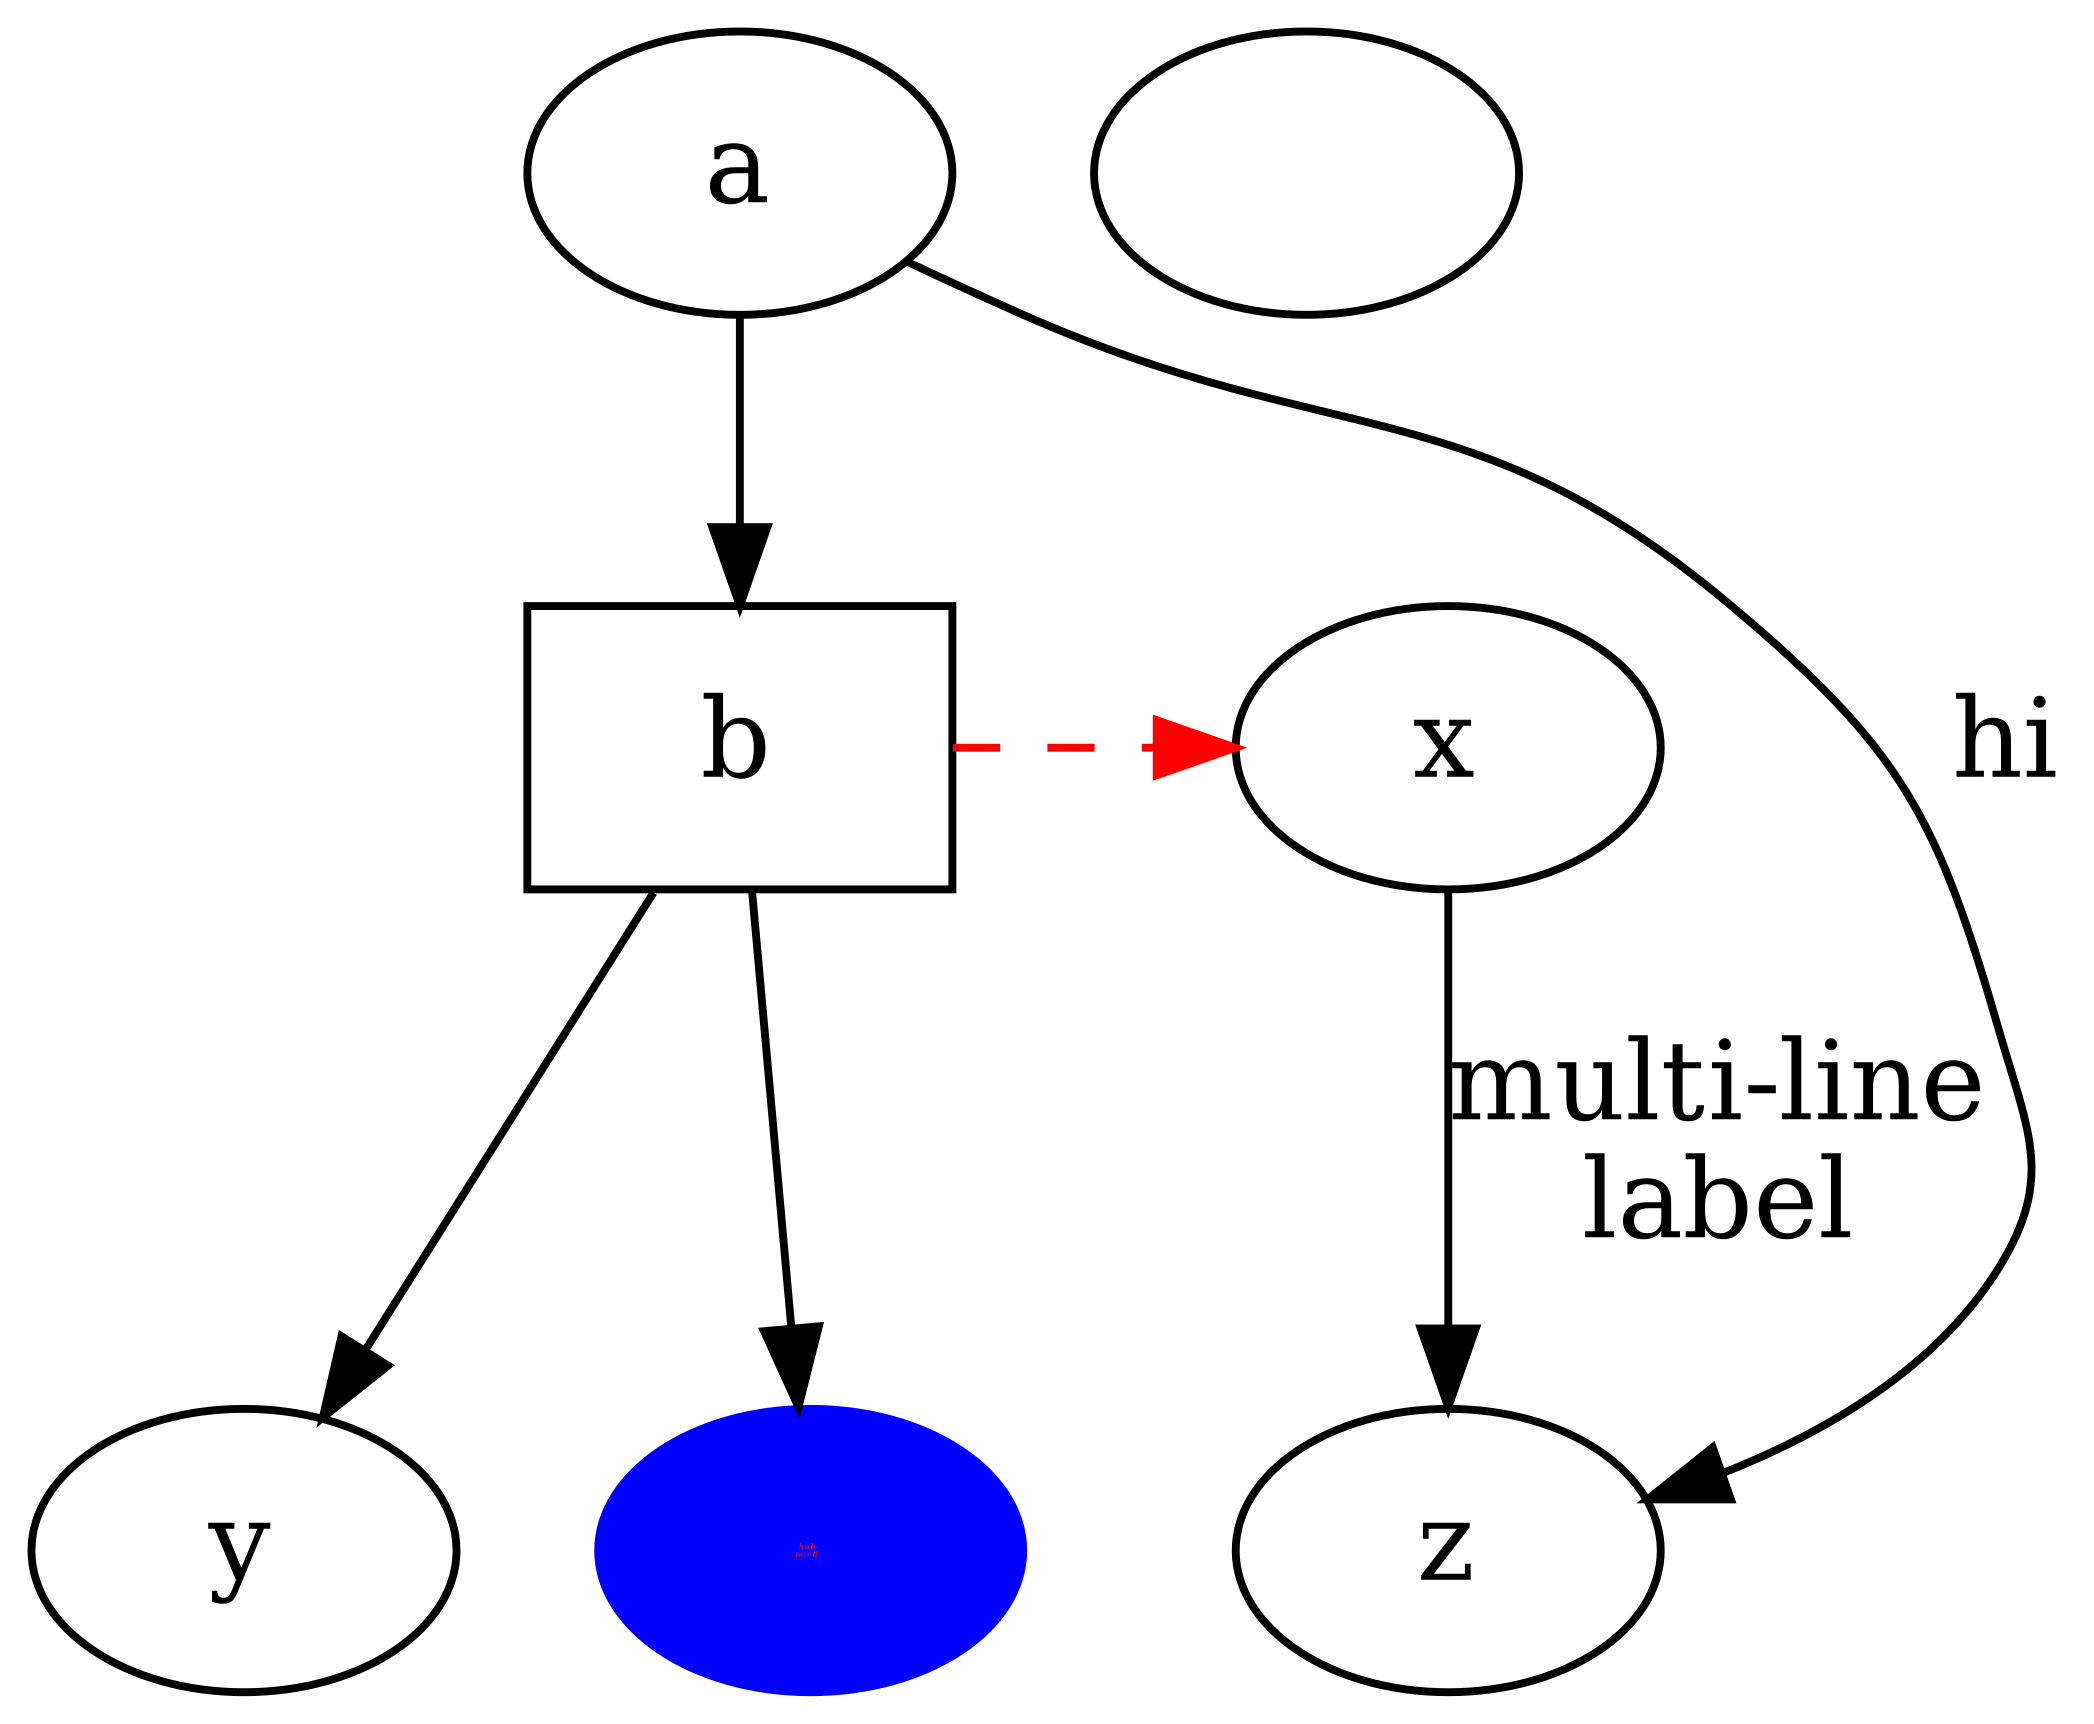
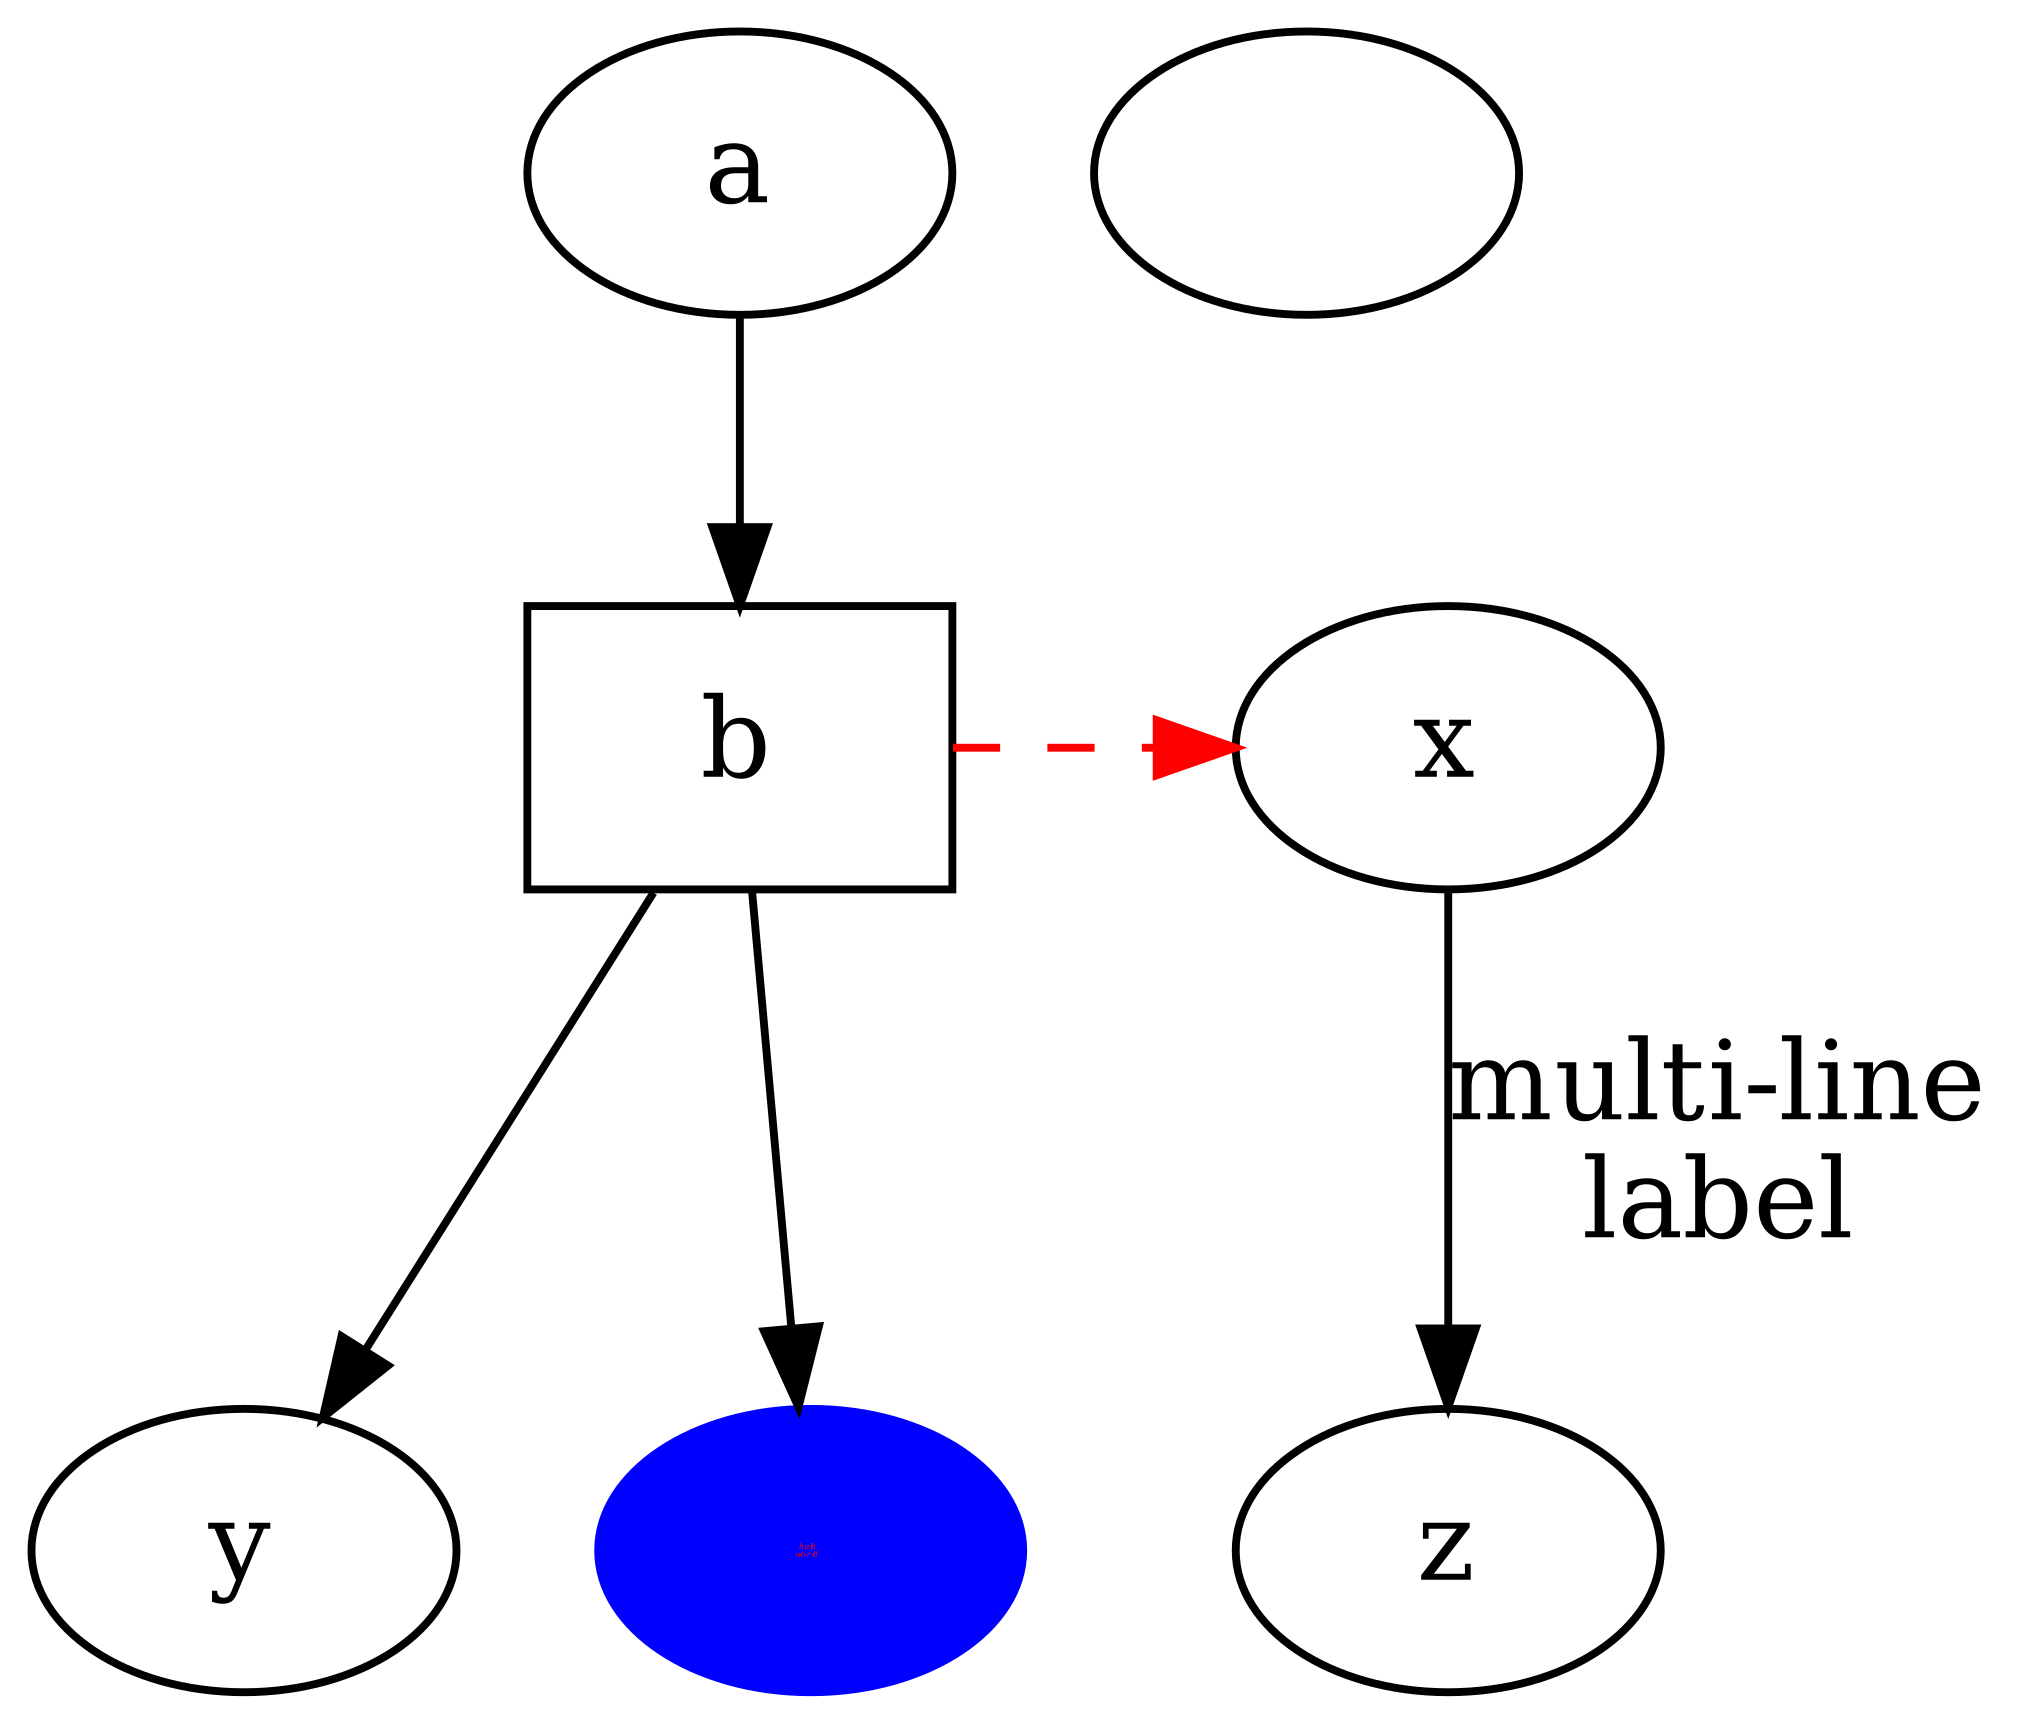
edge "a" -> "z": removed, label "hi"
